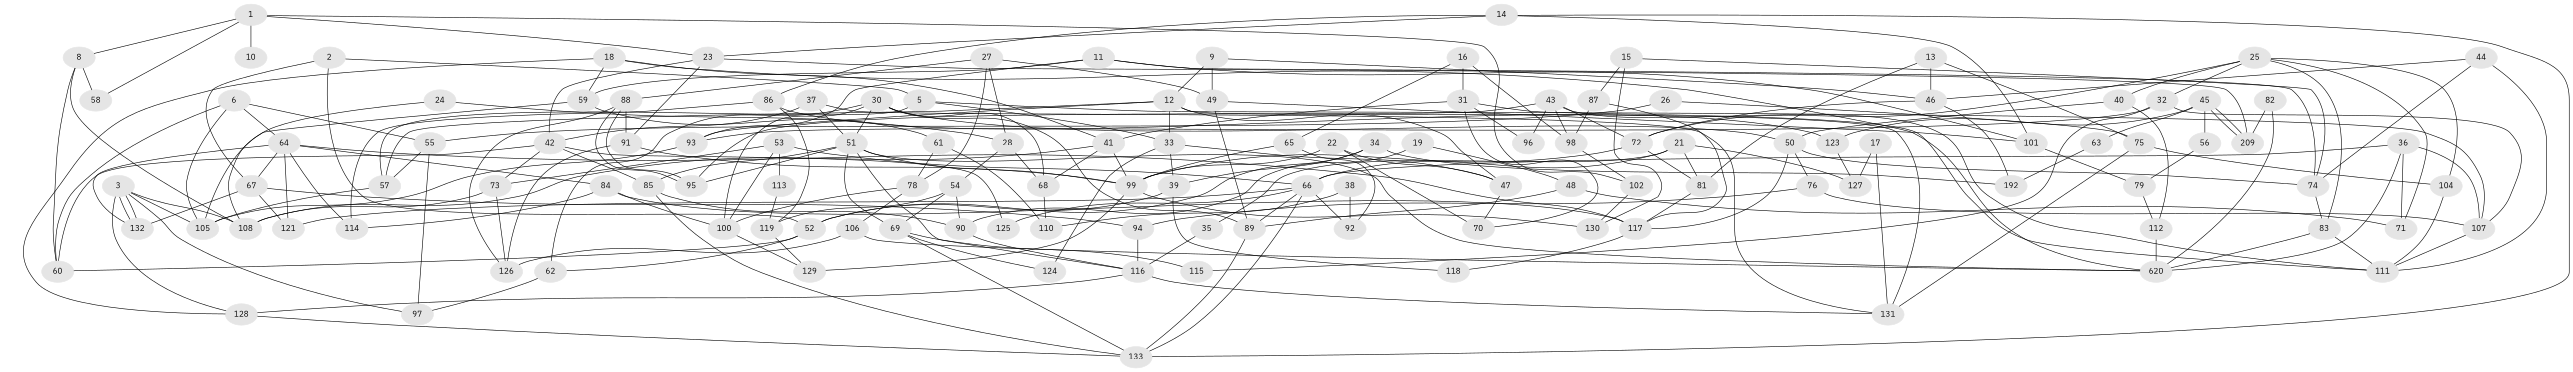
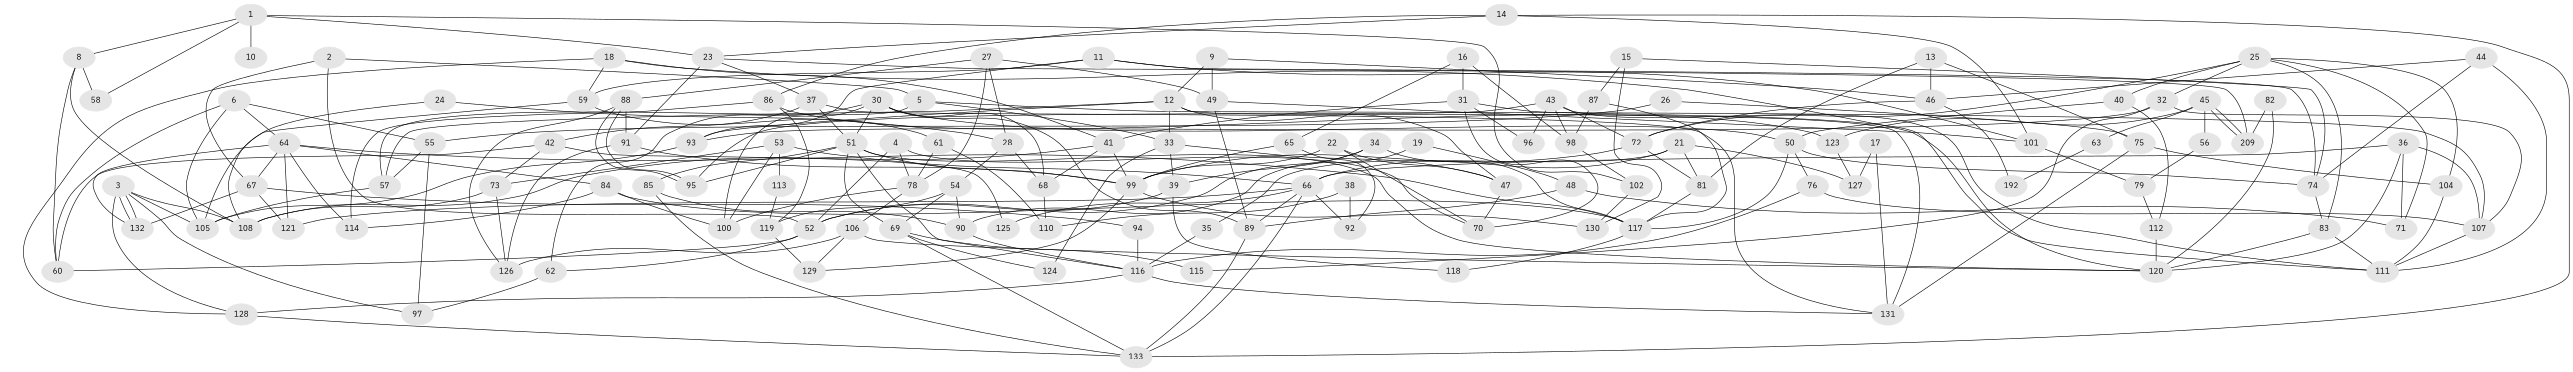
edge "23" -- "42": now "23" -- "37"
node "4": added
edge "42" -- "85": removed
edge "34" -- "192": now "34" -- "117"
edge "76" -- "94": now "76" -- "116"
edge "100" -- "129": now "106" -- "129"
node "620": label "620" -> "120"
